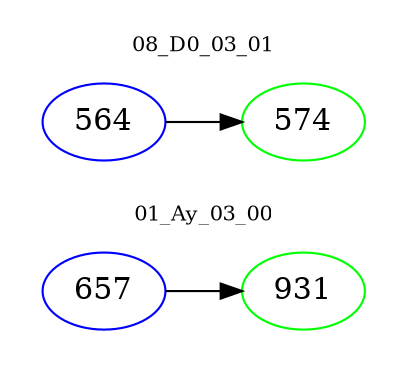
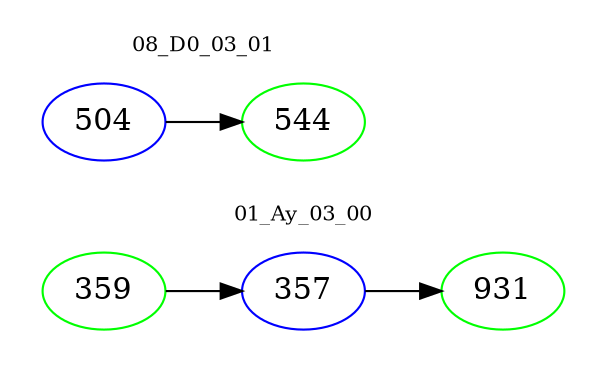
node "564": label "564" -> "504"
node "574": label "574" -> "544"
node "657": label "657" -> "357"
node "359": added
